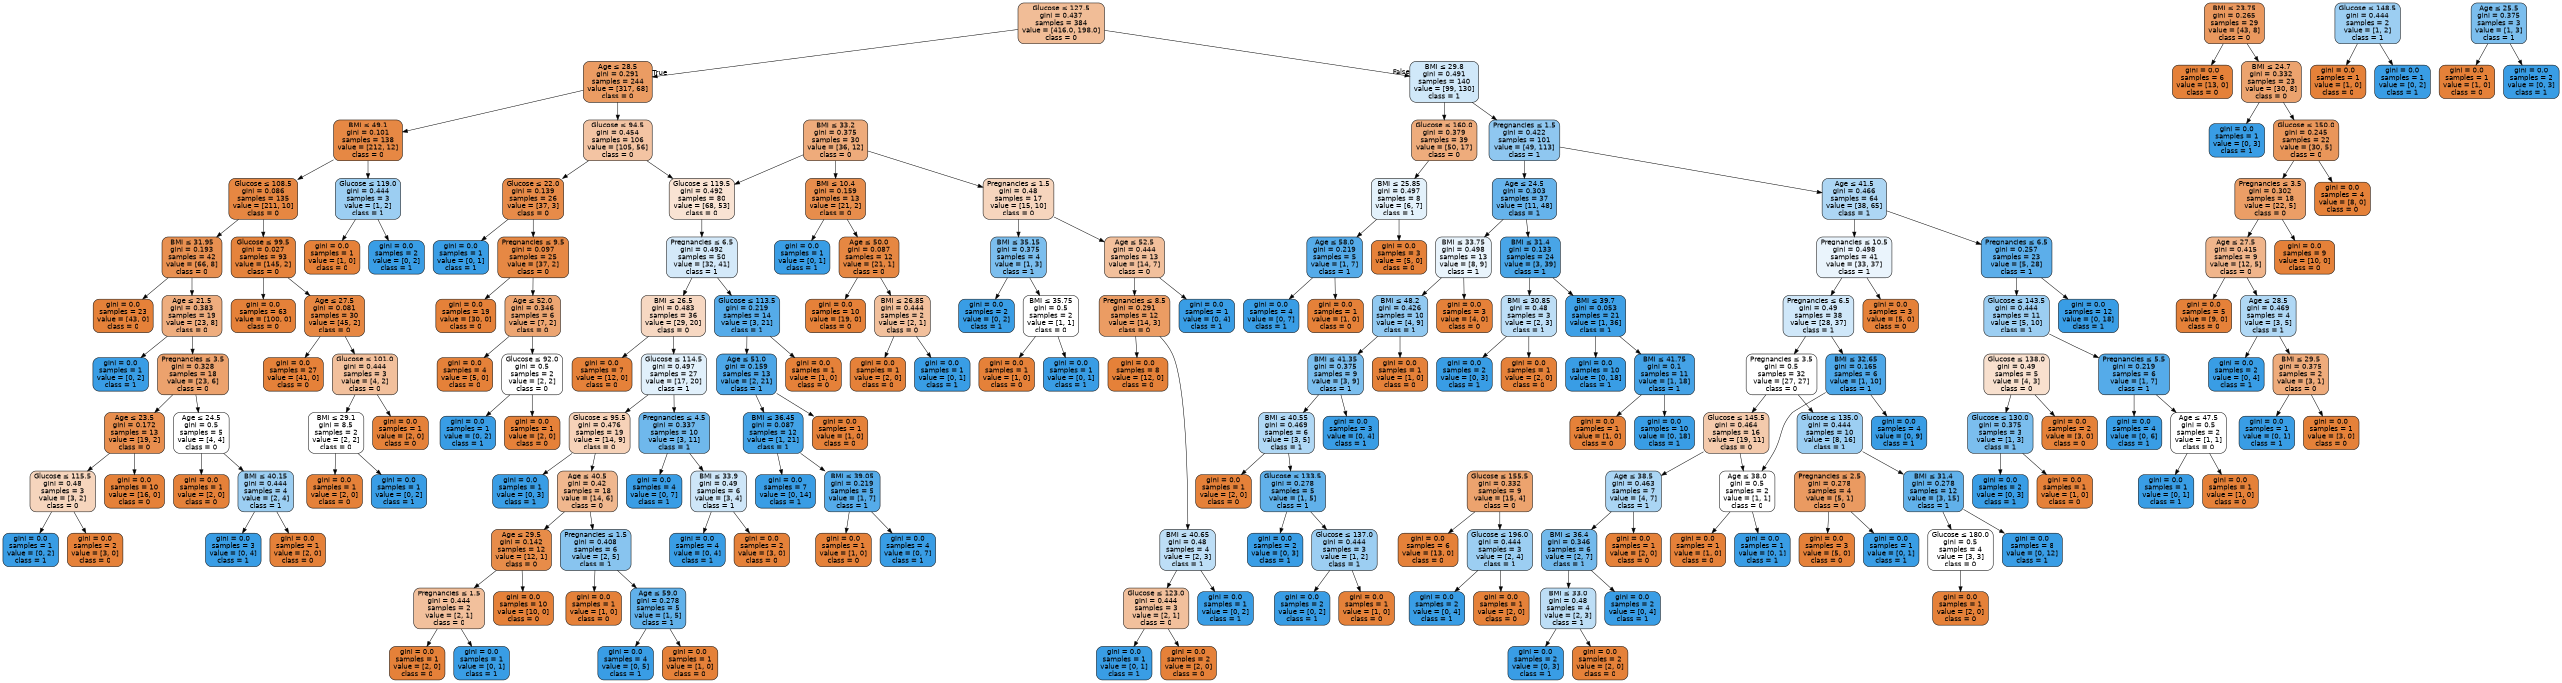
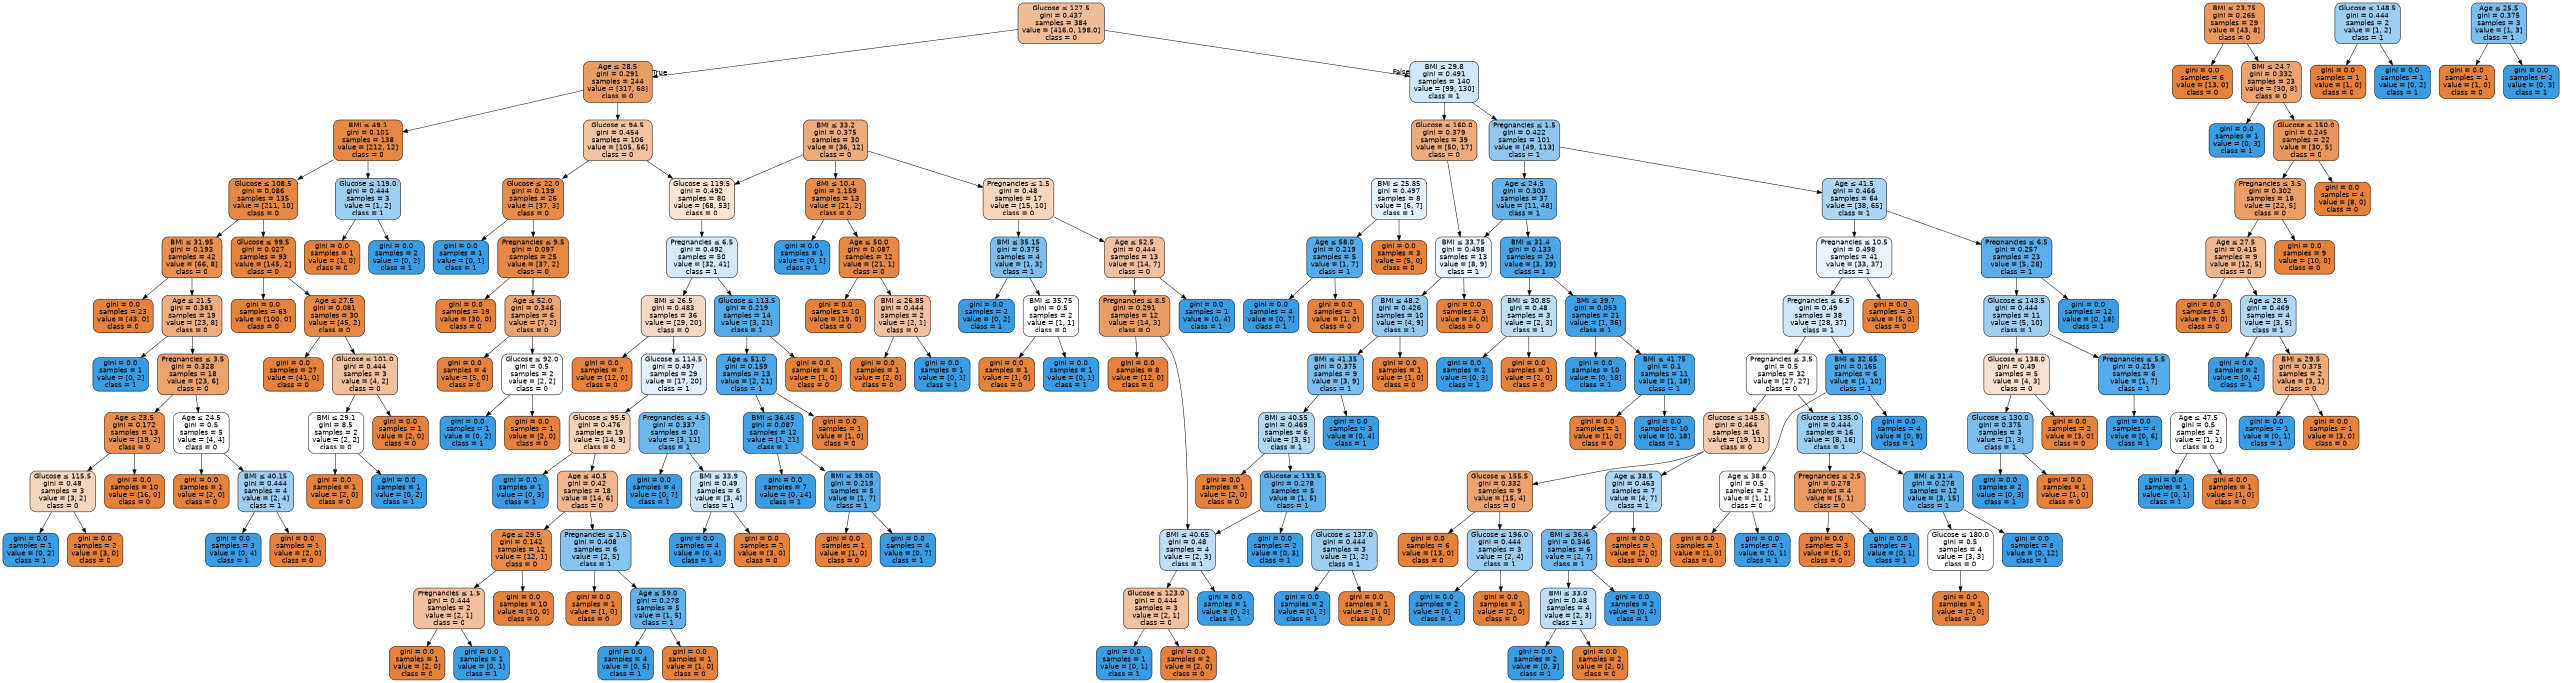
edge "Glucose ≤ 160.0" -> "BMI ≤ 25.85": now "Glucose ≤ 160.0" -> "BMI ≤ 33.75"
node "BMI ≤ 10.4": text "gini = 0.159" -> "gini = 1.159"
edge "Glucose ≤ 143.5" -> "Glucose ≤ 138.0": added
node "Glucose ≤ 114.5": text "samples = 27" -> "samples = 29"
edge "Glucose ≤ 114.5" -> "Pregnancies ≤ 4.5": removed
edge "Pregnancies ≤ 5.5" -> "Age ≤ 47.5": removed
node "Glucose ≤ 135.0": text "samples = 10" -> "samples = 16"
edge "Glucose ≤ 145.5" -> "Age ≤ 38.0": now "Glucose ≤ 145.5" -> "Glucose ≤ 155.5"
edge "Glucose ≤ 135.0" -> "Pregnancies ≤ 2.5": added
edge "Glucose ≤ 133.5" -> "Glucose ≤ 137.0": now "Glucose ≤ 133.5" -> "BMI ≤ 40.65"
